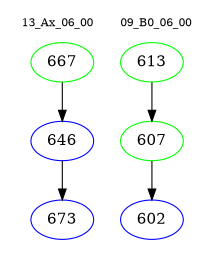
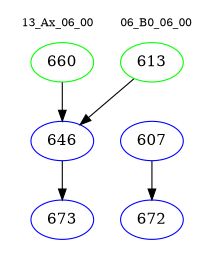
cluster "09_B0_06_00": label "09_B0_06_00" -> "06_B0_06_00"
node "667": label "667" -> "660"
edge "613" -> "607": now "613" -> "646"
node "607": color green -> blue
node "602": label "602" -> "672"
